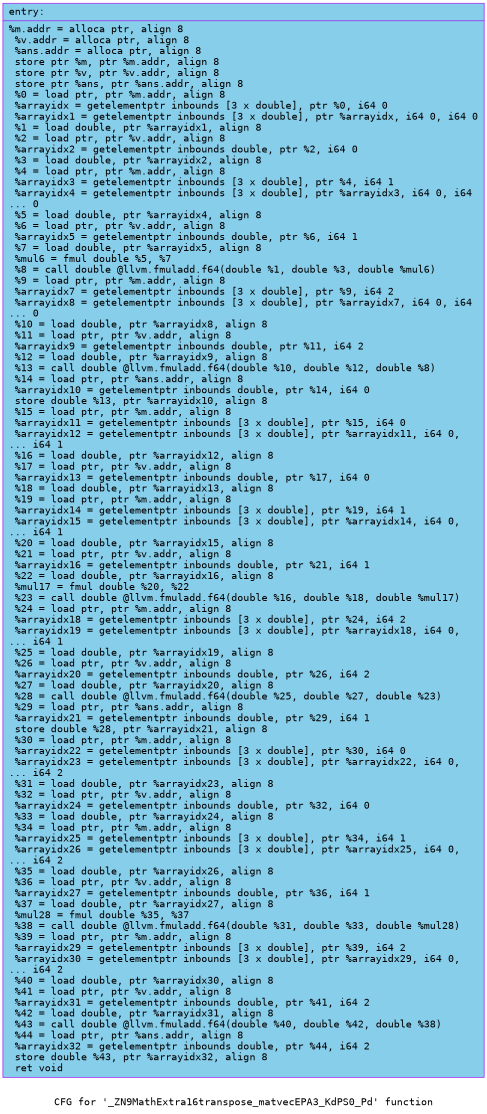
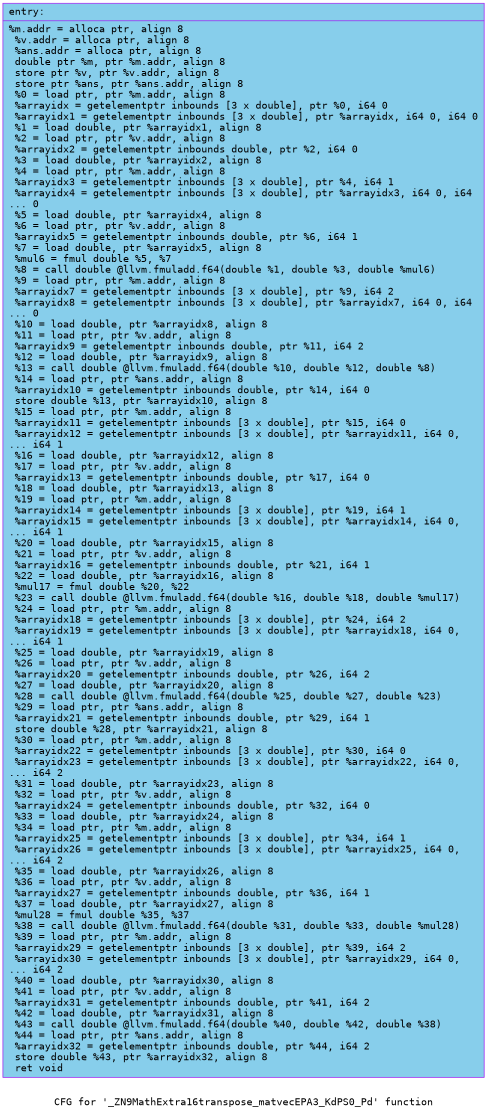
node "entry:": text "store ptr %m, ptr %m.addr, align 8" -> "double ptr %m, ptr %m.addr, align 8"
